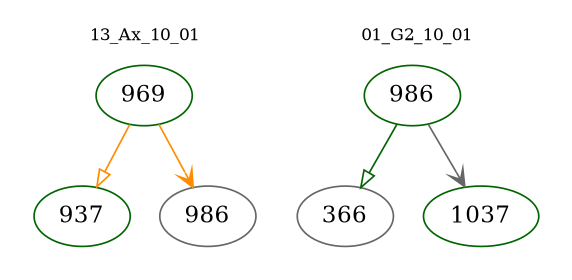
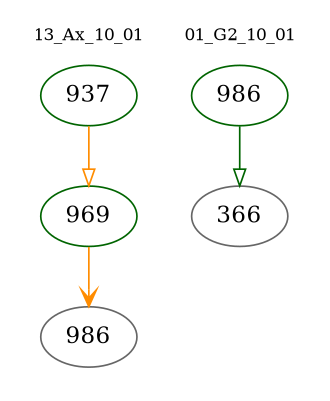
edge "969" -> "937": reversed
node "1037": removed
